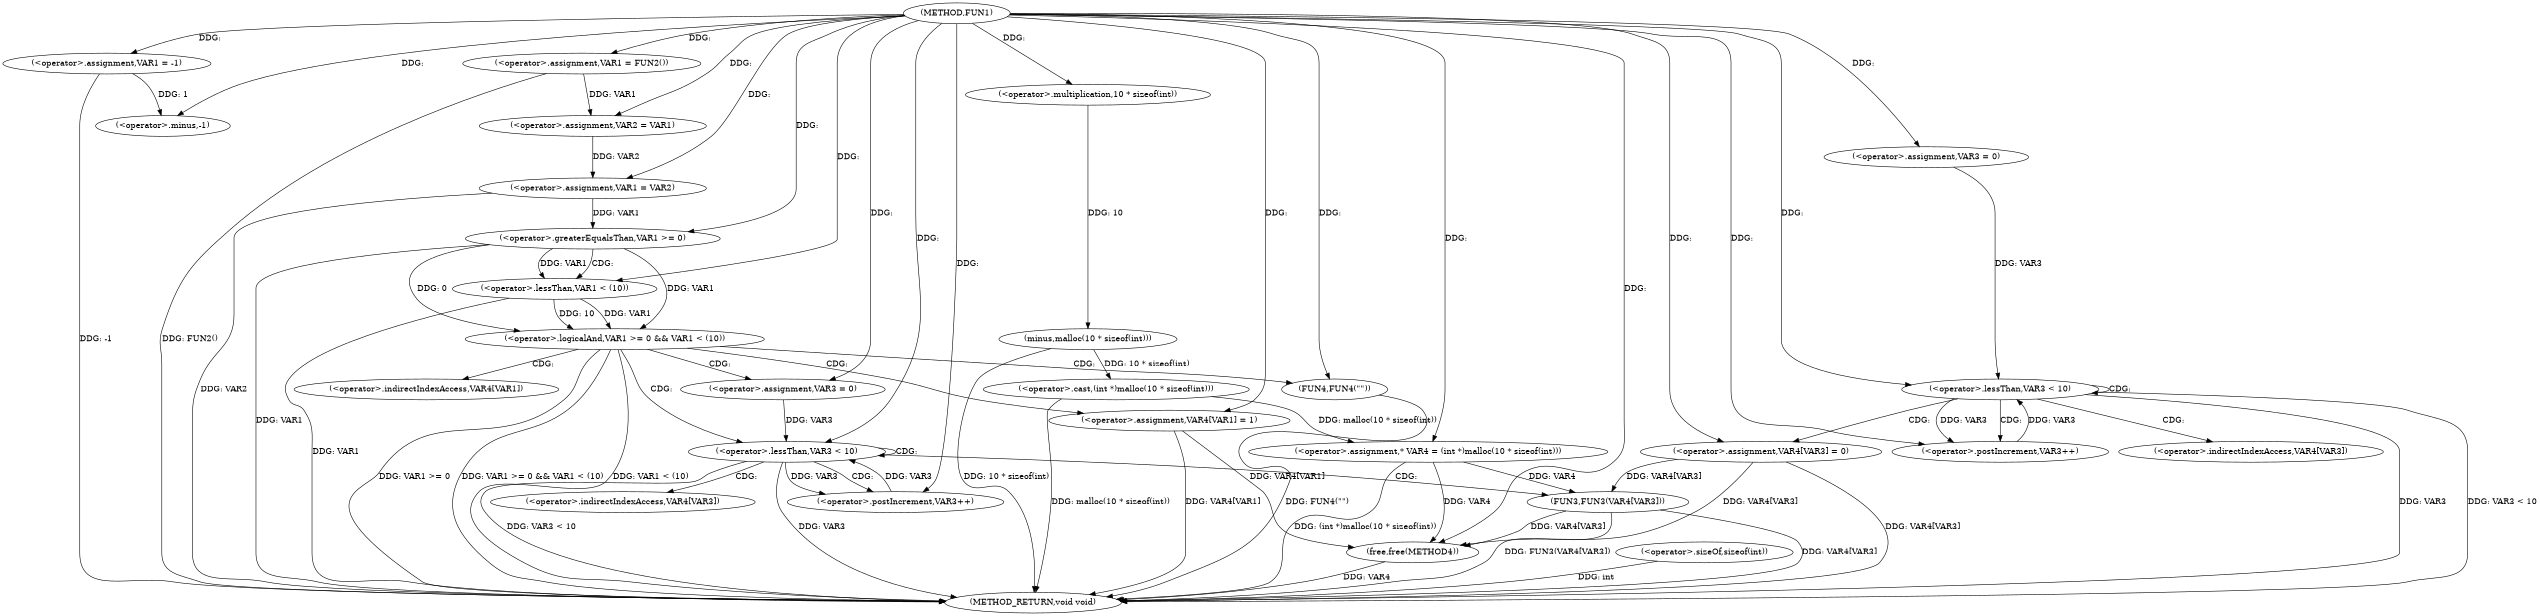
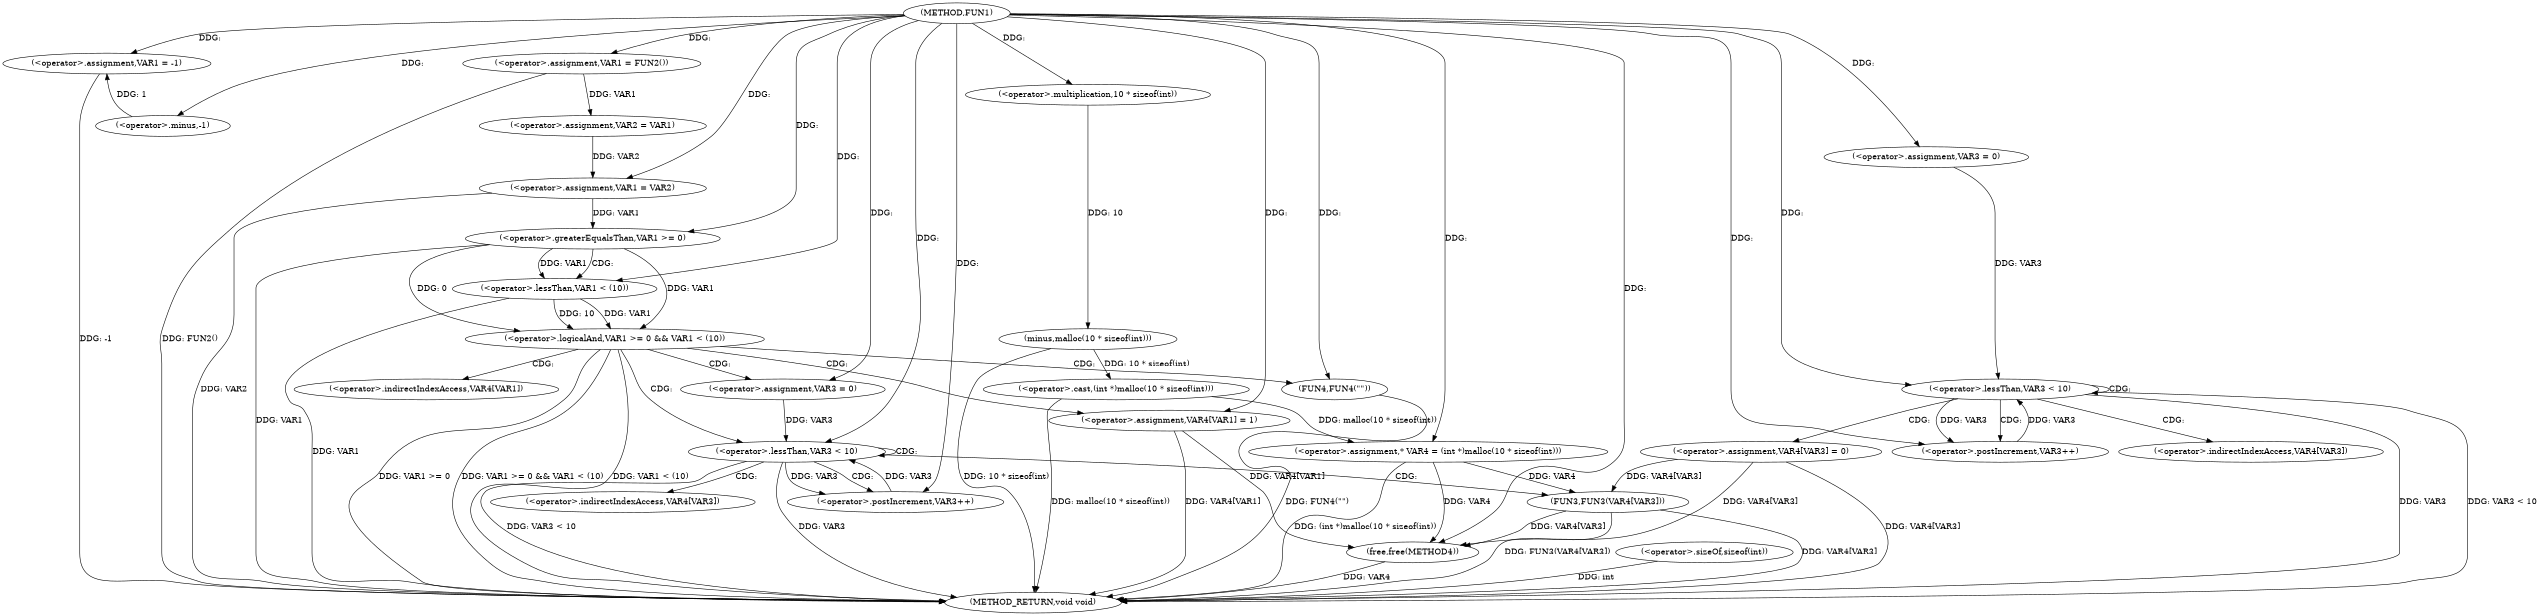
edge "(METHOD,FUN1)" -> "(<operator>.assignment,VAR2 = VAR1)": removed, label "DDG:"
edge "(METHOD,FUN1)" -> "(<operator>.assignment,VAR4[VAR3] = 0)": removed, label "DDG:"
edge "(<operator>.assignment,VAR1 = -1)" -> "(<operator>.minus,-1)": reversed
